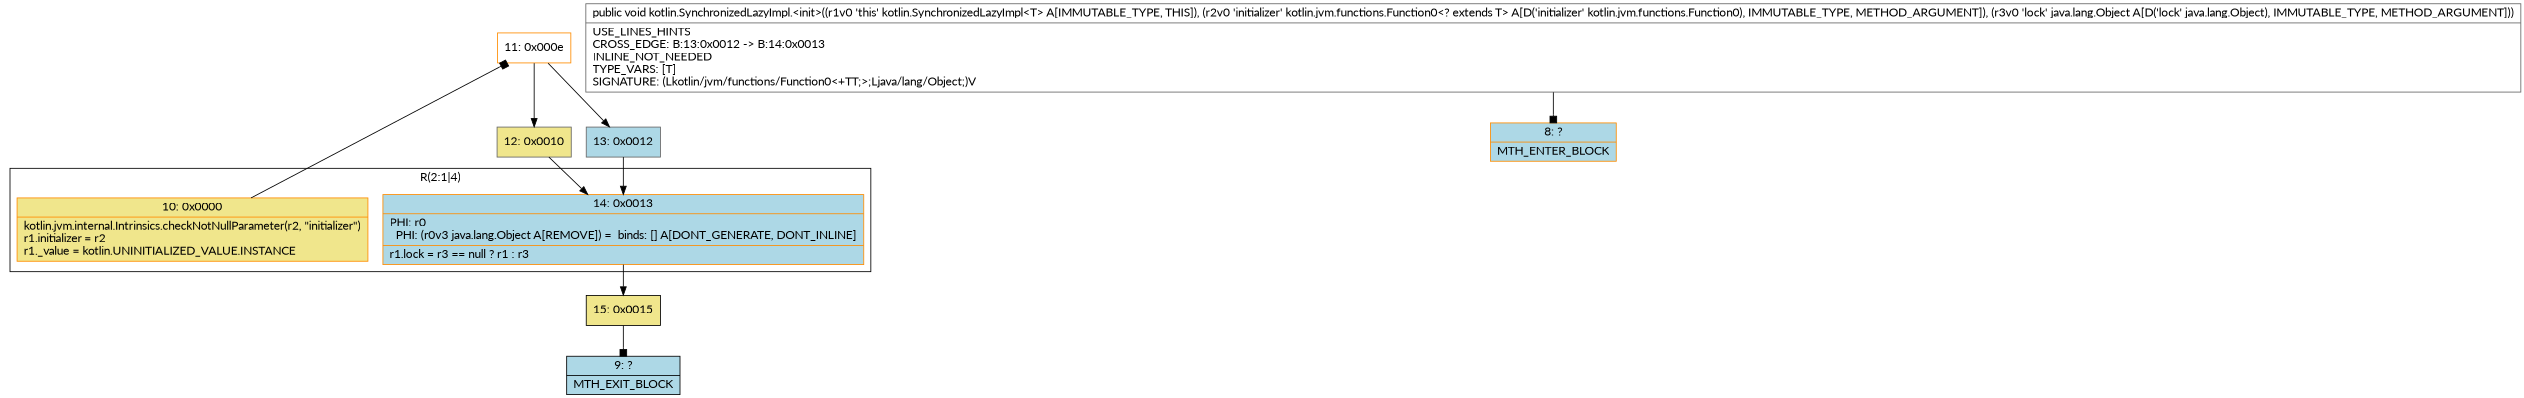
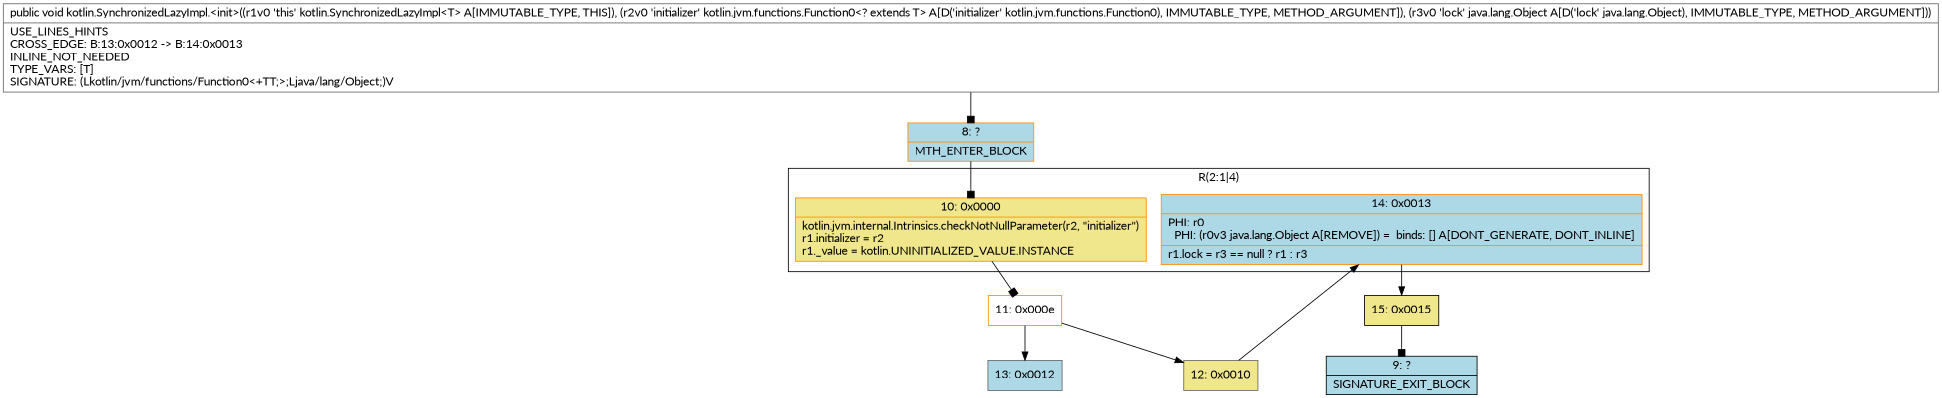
edge "13: 0x0012" -> "14: 0x0013": removed
edge "8: ?" -> "10: 0x0000": added
node "9: ?": text "MTH_EXIT_BLOCK" -> "SIGNATURE_EXIT_BLOCK"
